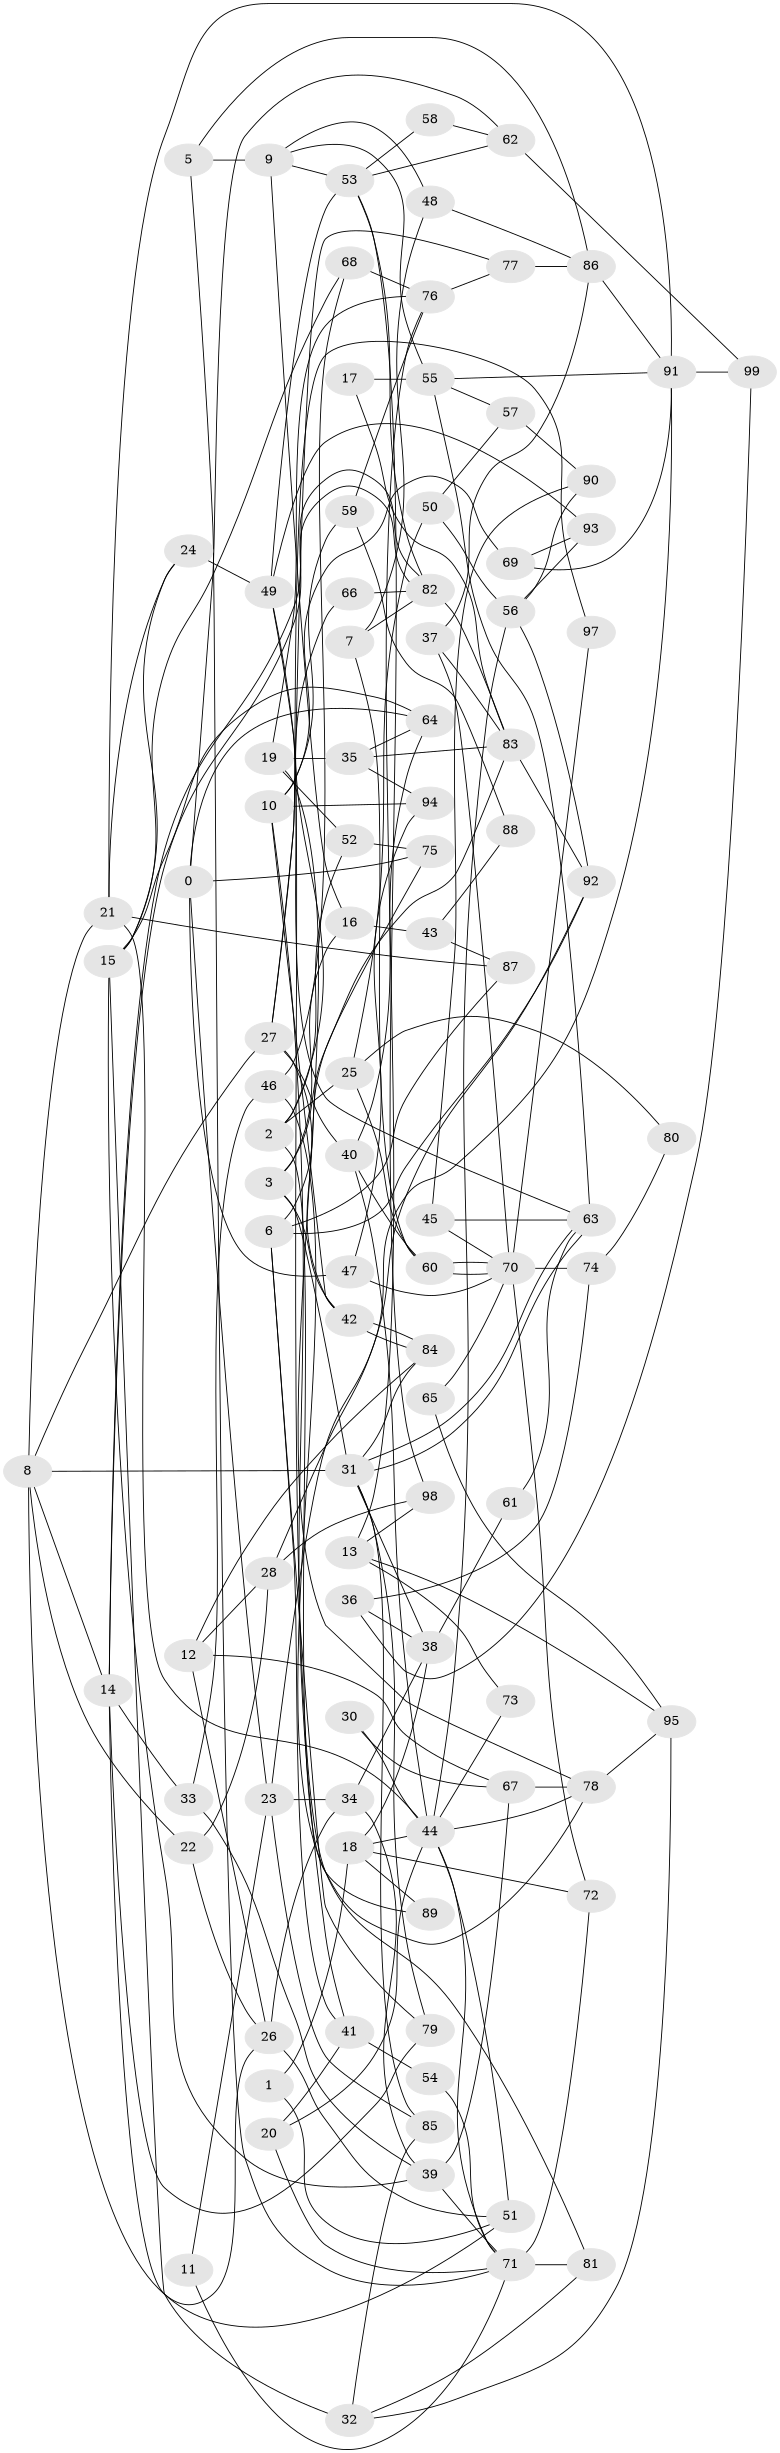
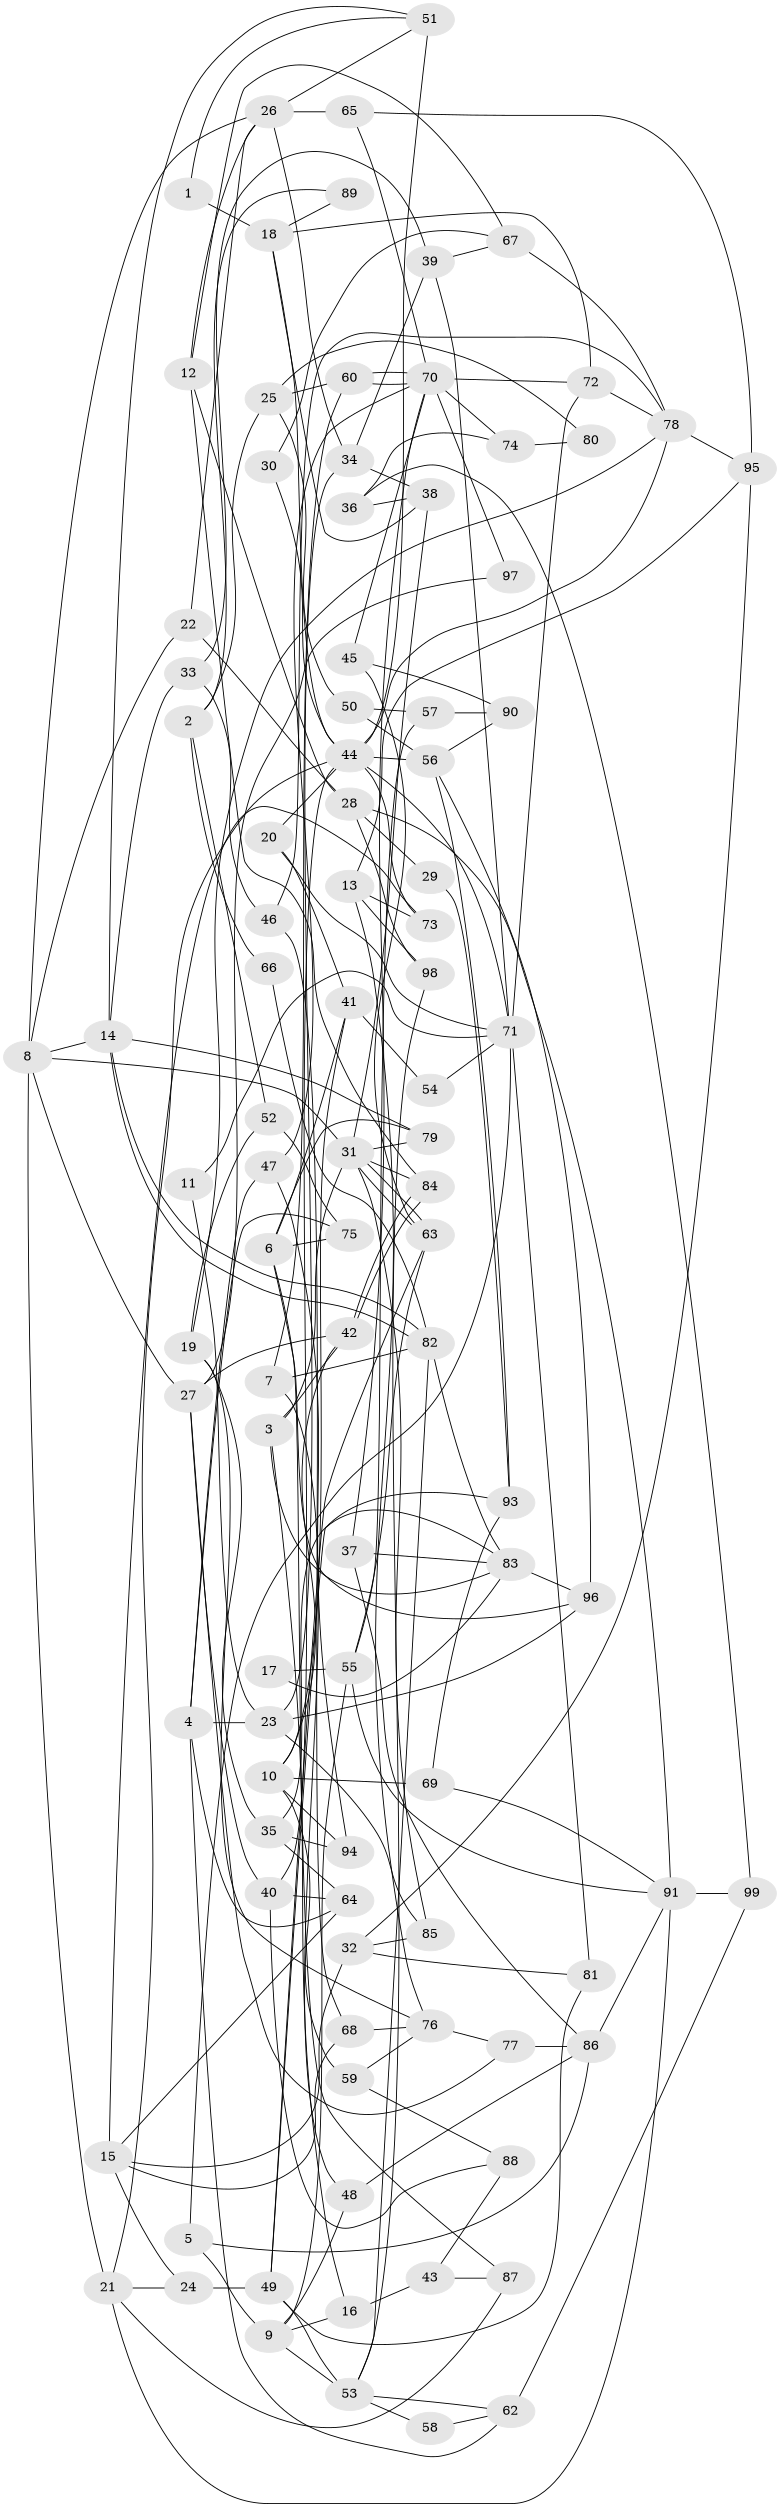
edge "26" -- "65": added
edge "72" -- "78": added
node "29": added
node "0": label "0" -> "4"
node "92": label "92" -> "96"
edge "40" -- "60": now "40" -- "88"
node "61": removed
edge "15" -- "39": now "15" -- "73"
